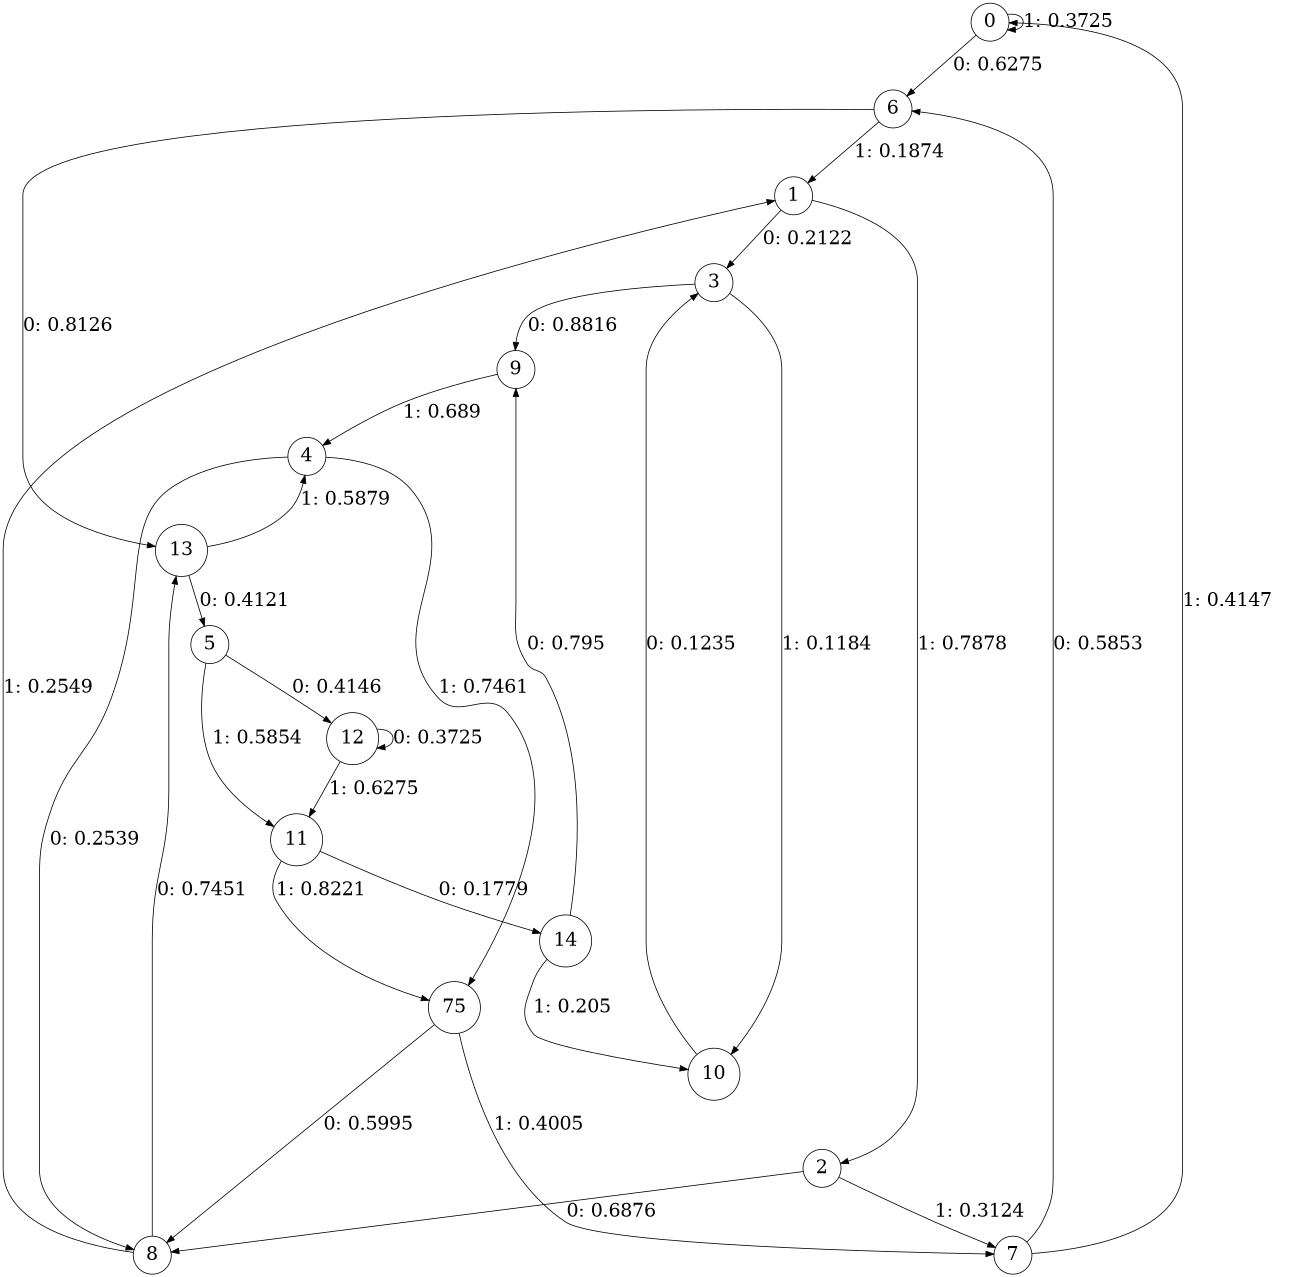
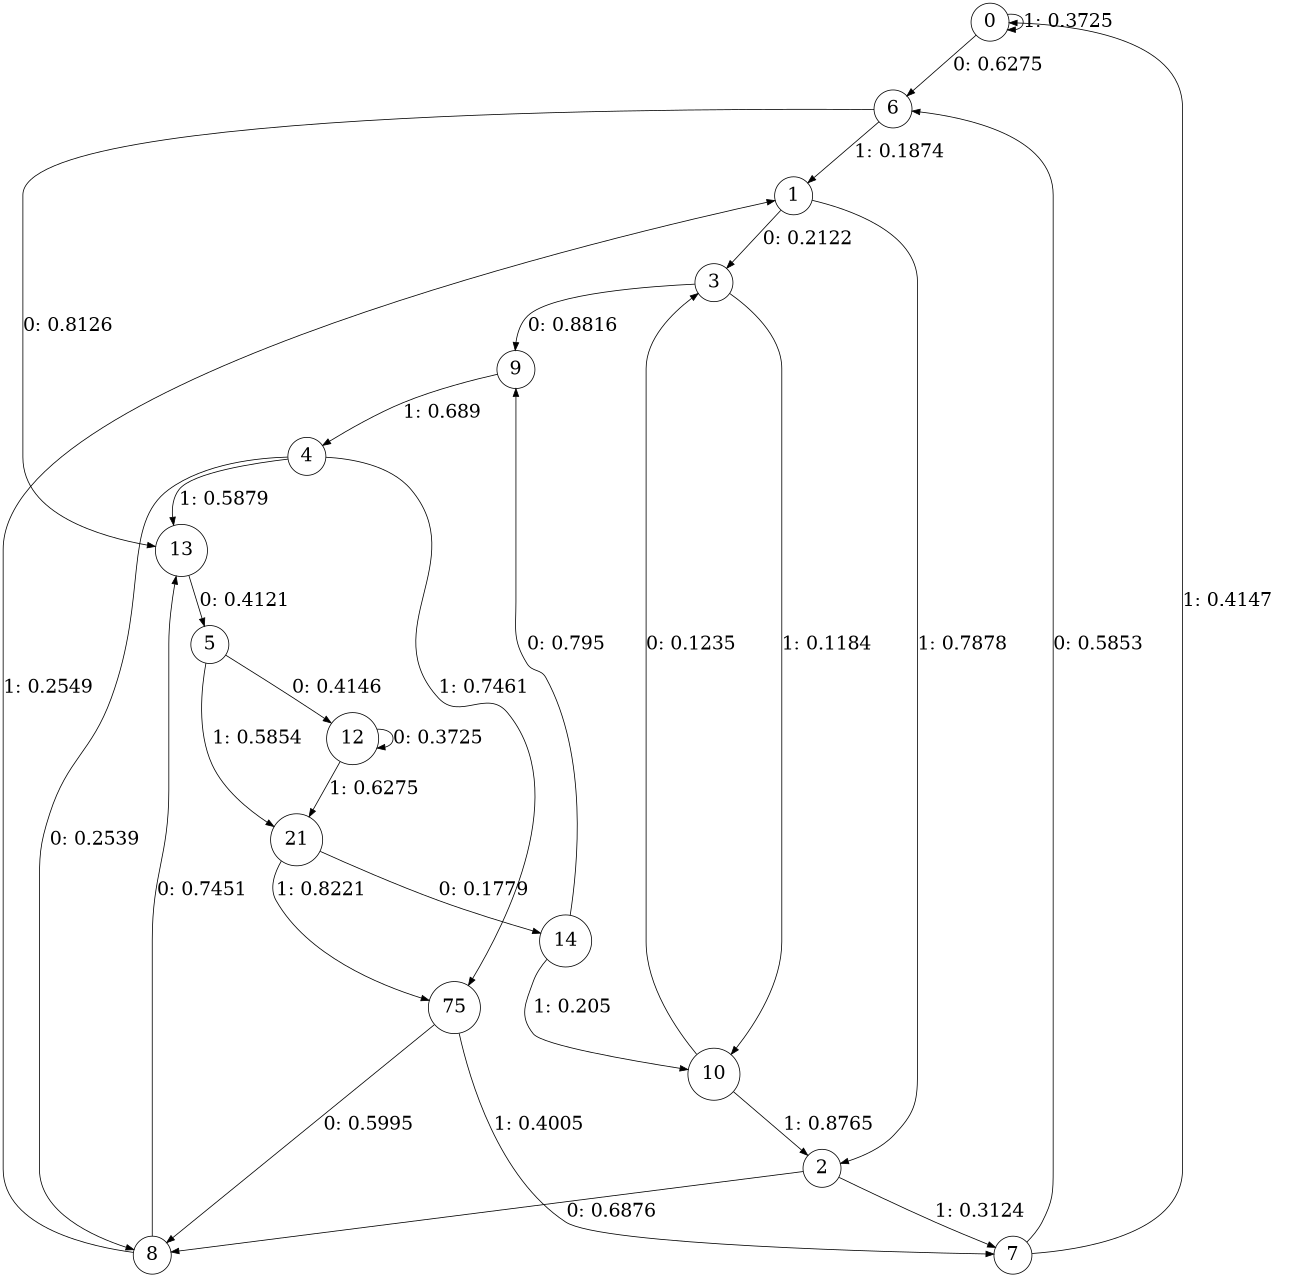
edge "13" -> "4": reversed
node "11": label "11" -> "21"
edge "10" -> "2": added, label "1: 0.8765"
